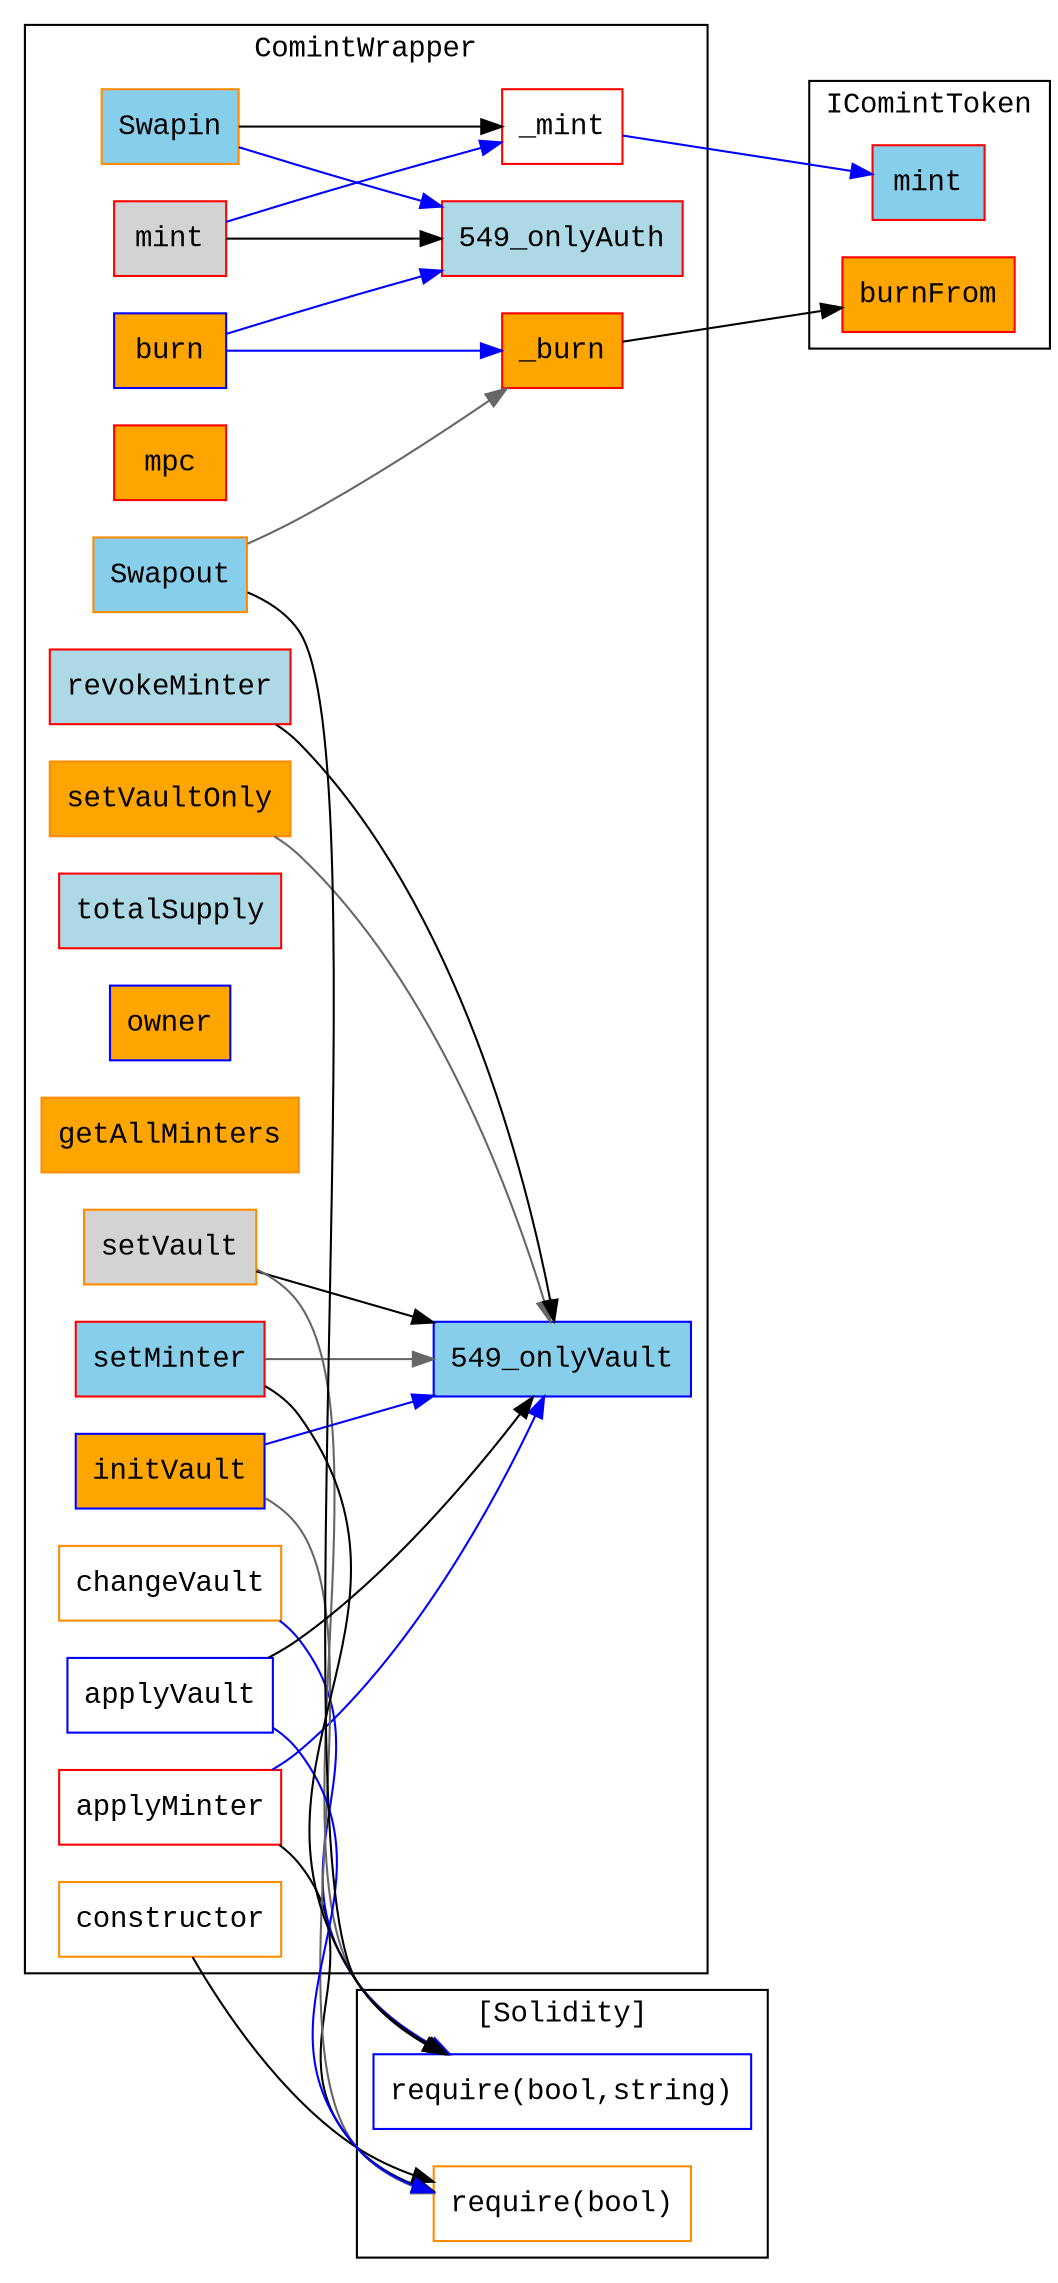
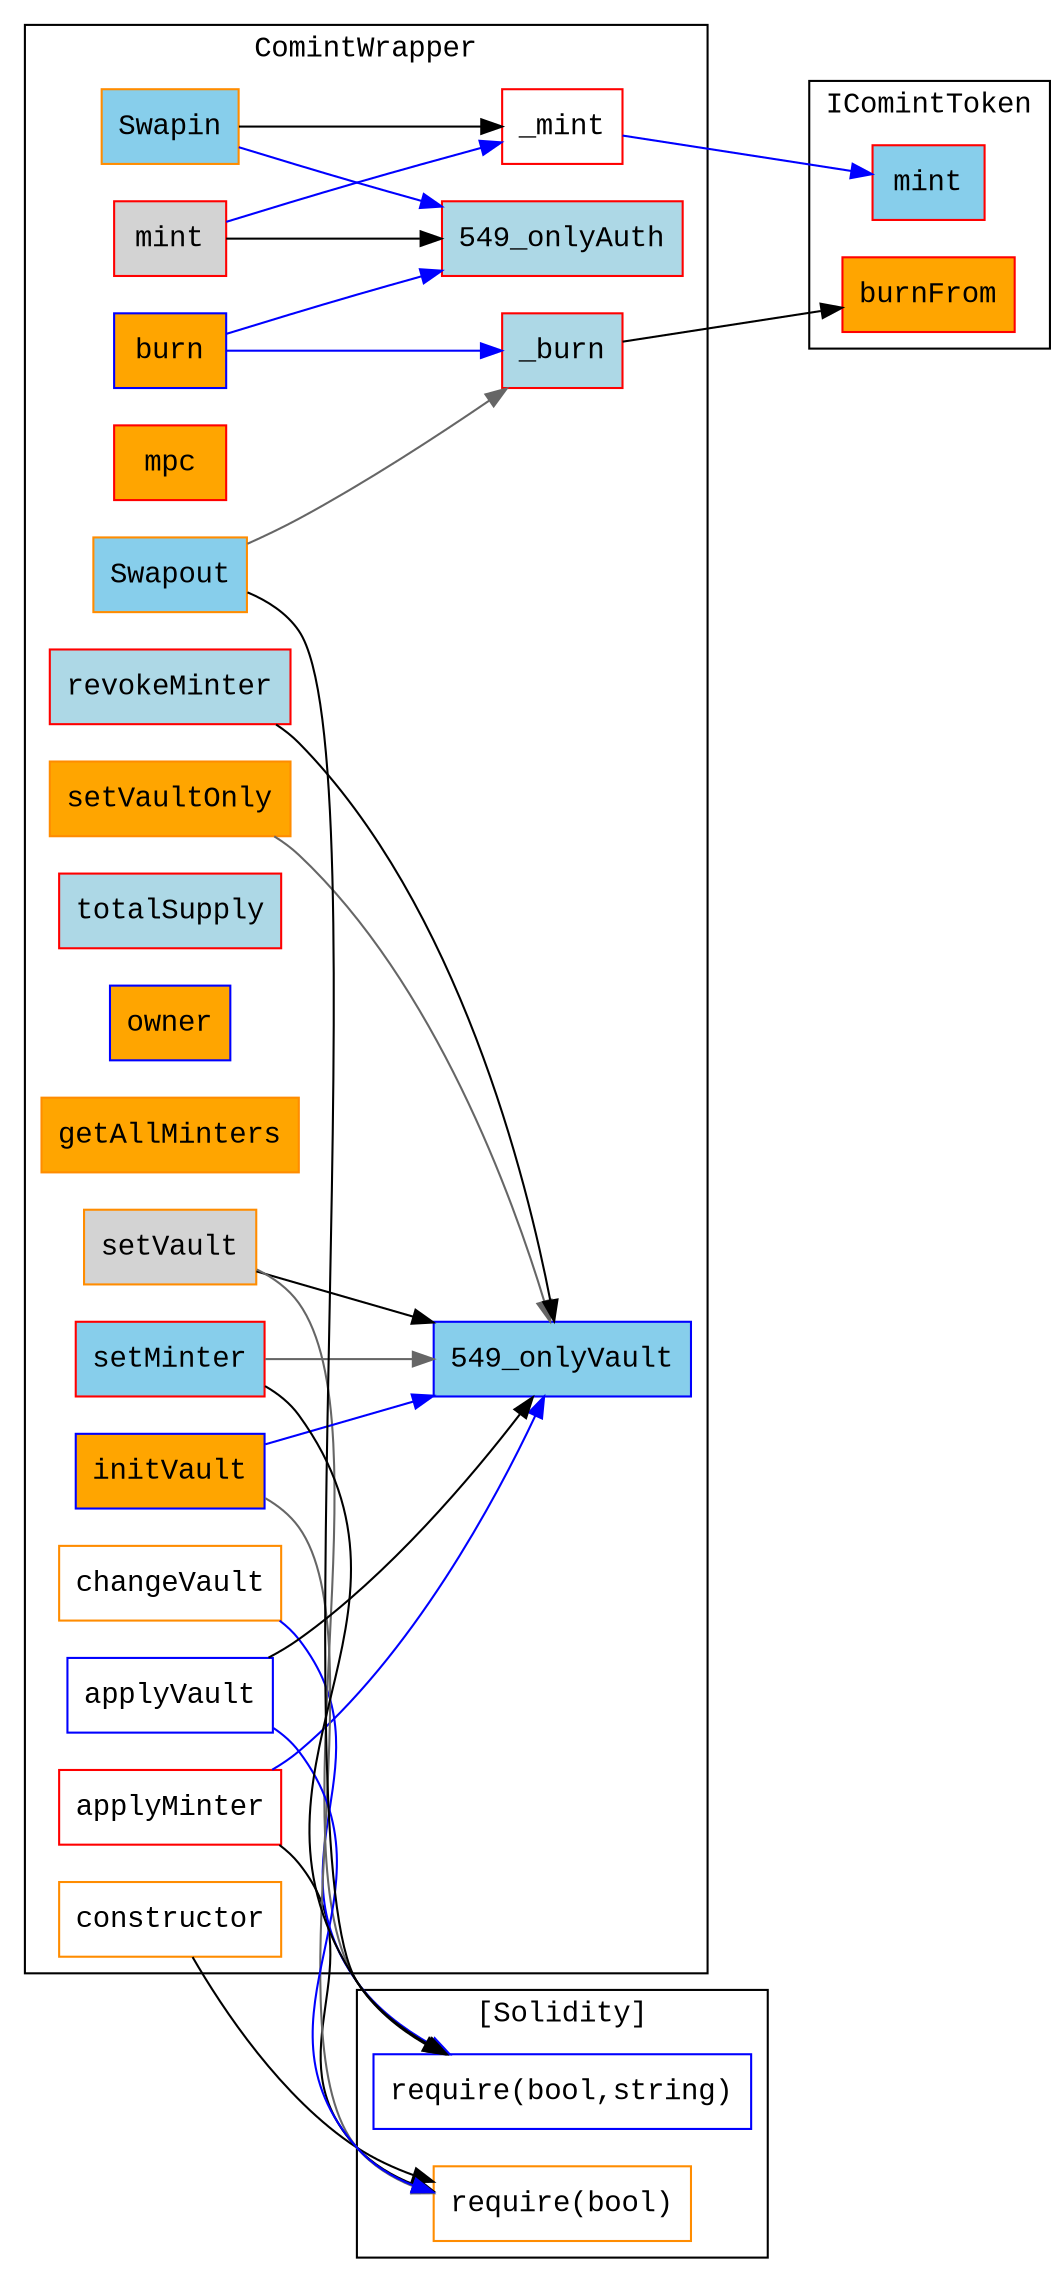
node "_burn": fillcolor orange -> lightblue
